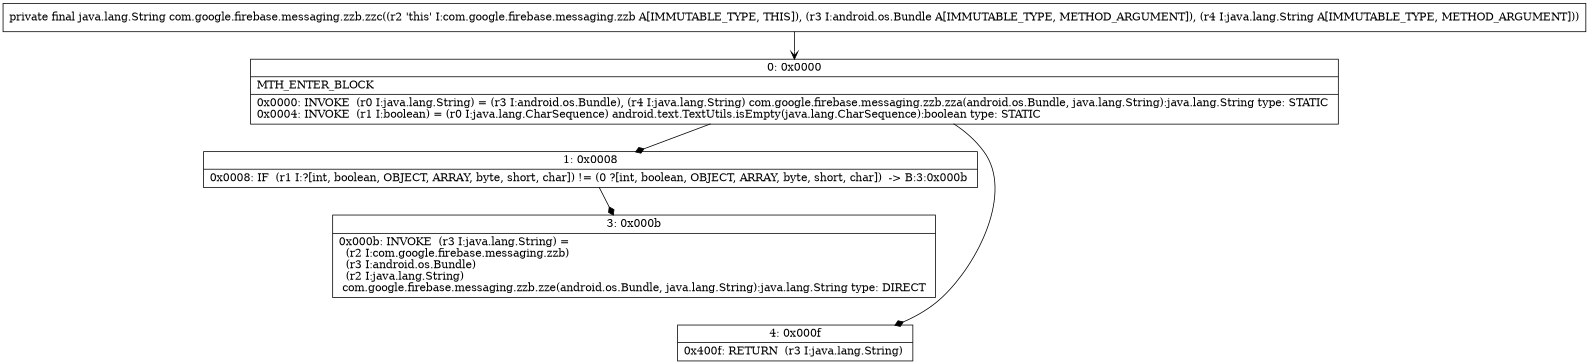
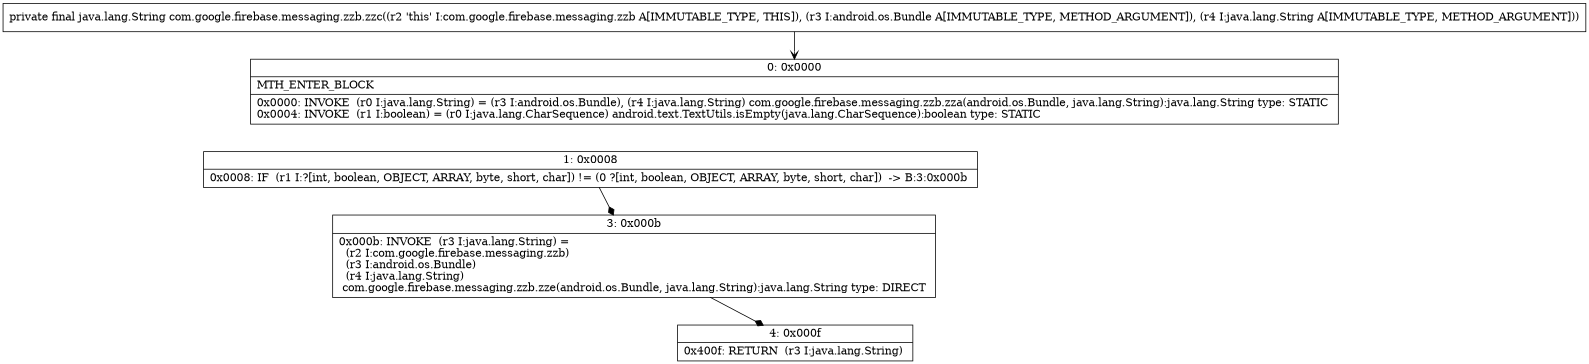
edge "0: 0x0000" -> "1: 0x0008": removed
edge "0: 0x0000" -> "4: 0x000f": now "3: 0x000b" -> "4: 0x000f"
node "3: 0x000b": text "(r2 I:java.lang.String)" -> "(r4 I:java.lang.String)"
